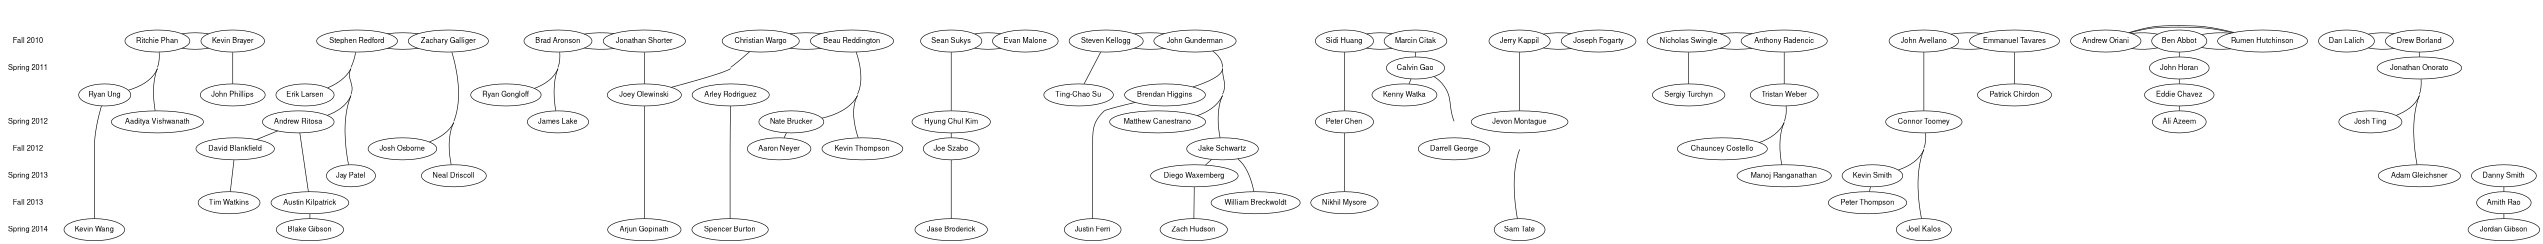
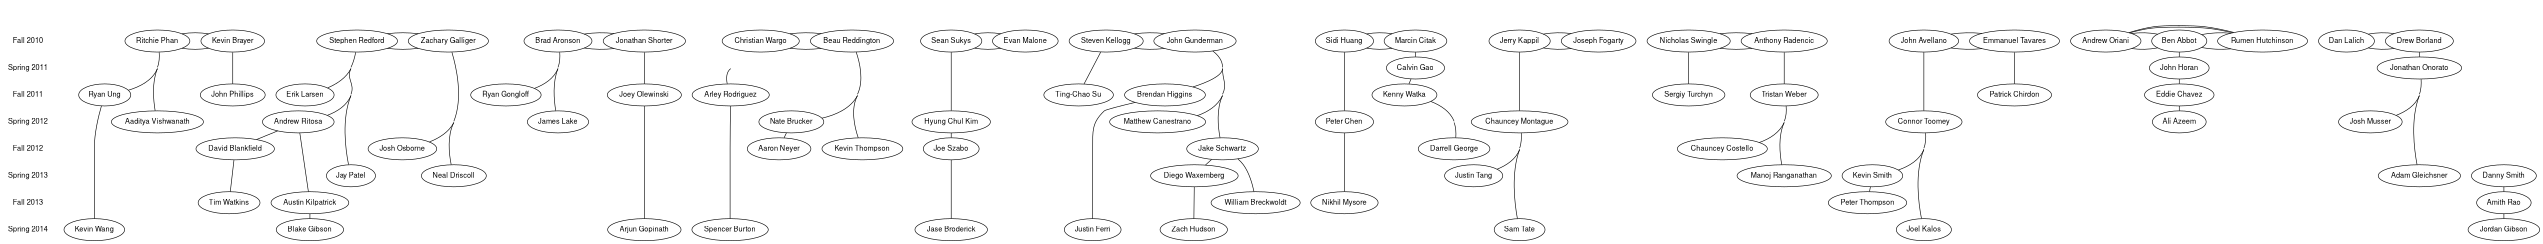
edge "Christian Wargo" -- "Joey Olewinski": now "Christian Wargo" -- "Arley Rodriguez"
node "Fall 2011": added
edge "Calvin Gao" -- "Darrell George": now "Kenny Watka" -- "Darrell George"
node "Jevon Montague": label "Jevon Montague" -> "Chauncey Montague"
node "Josh Ting": label "Josh Ting" -> "Josh Musser"
node "Justin Tang": added
